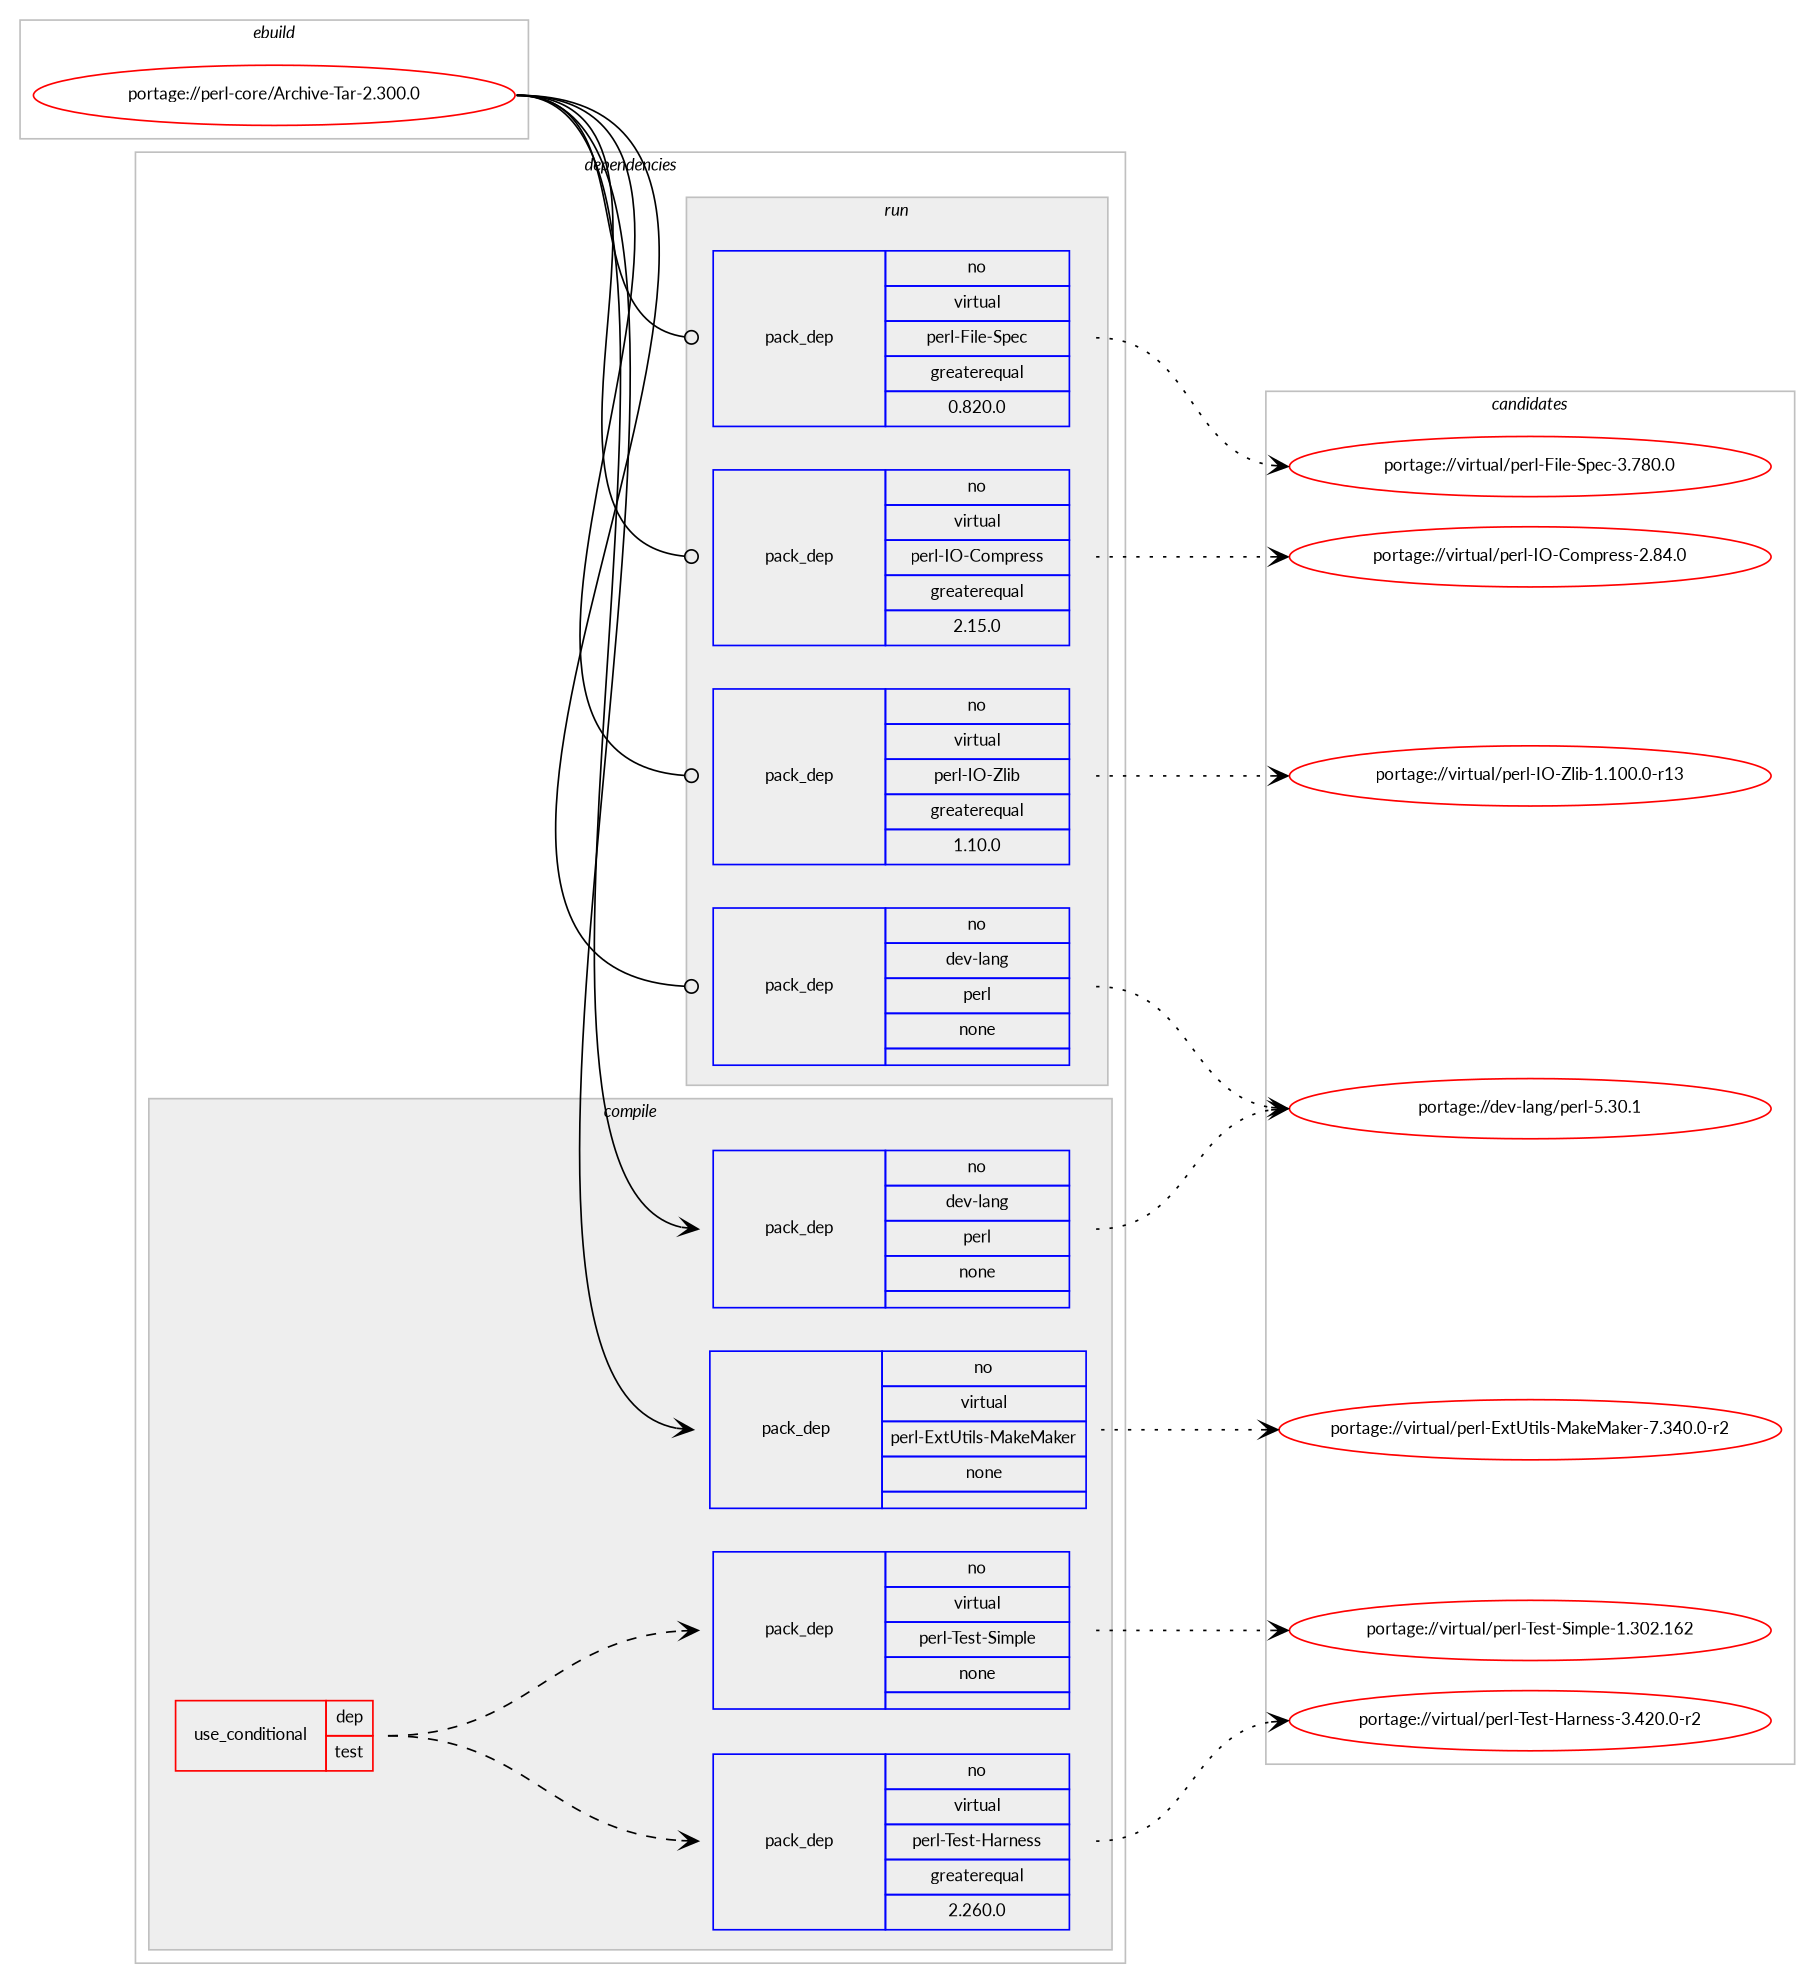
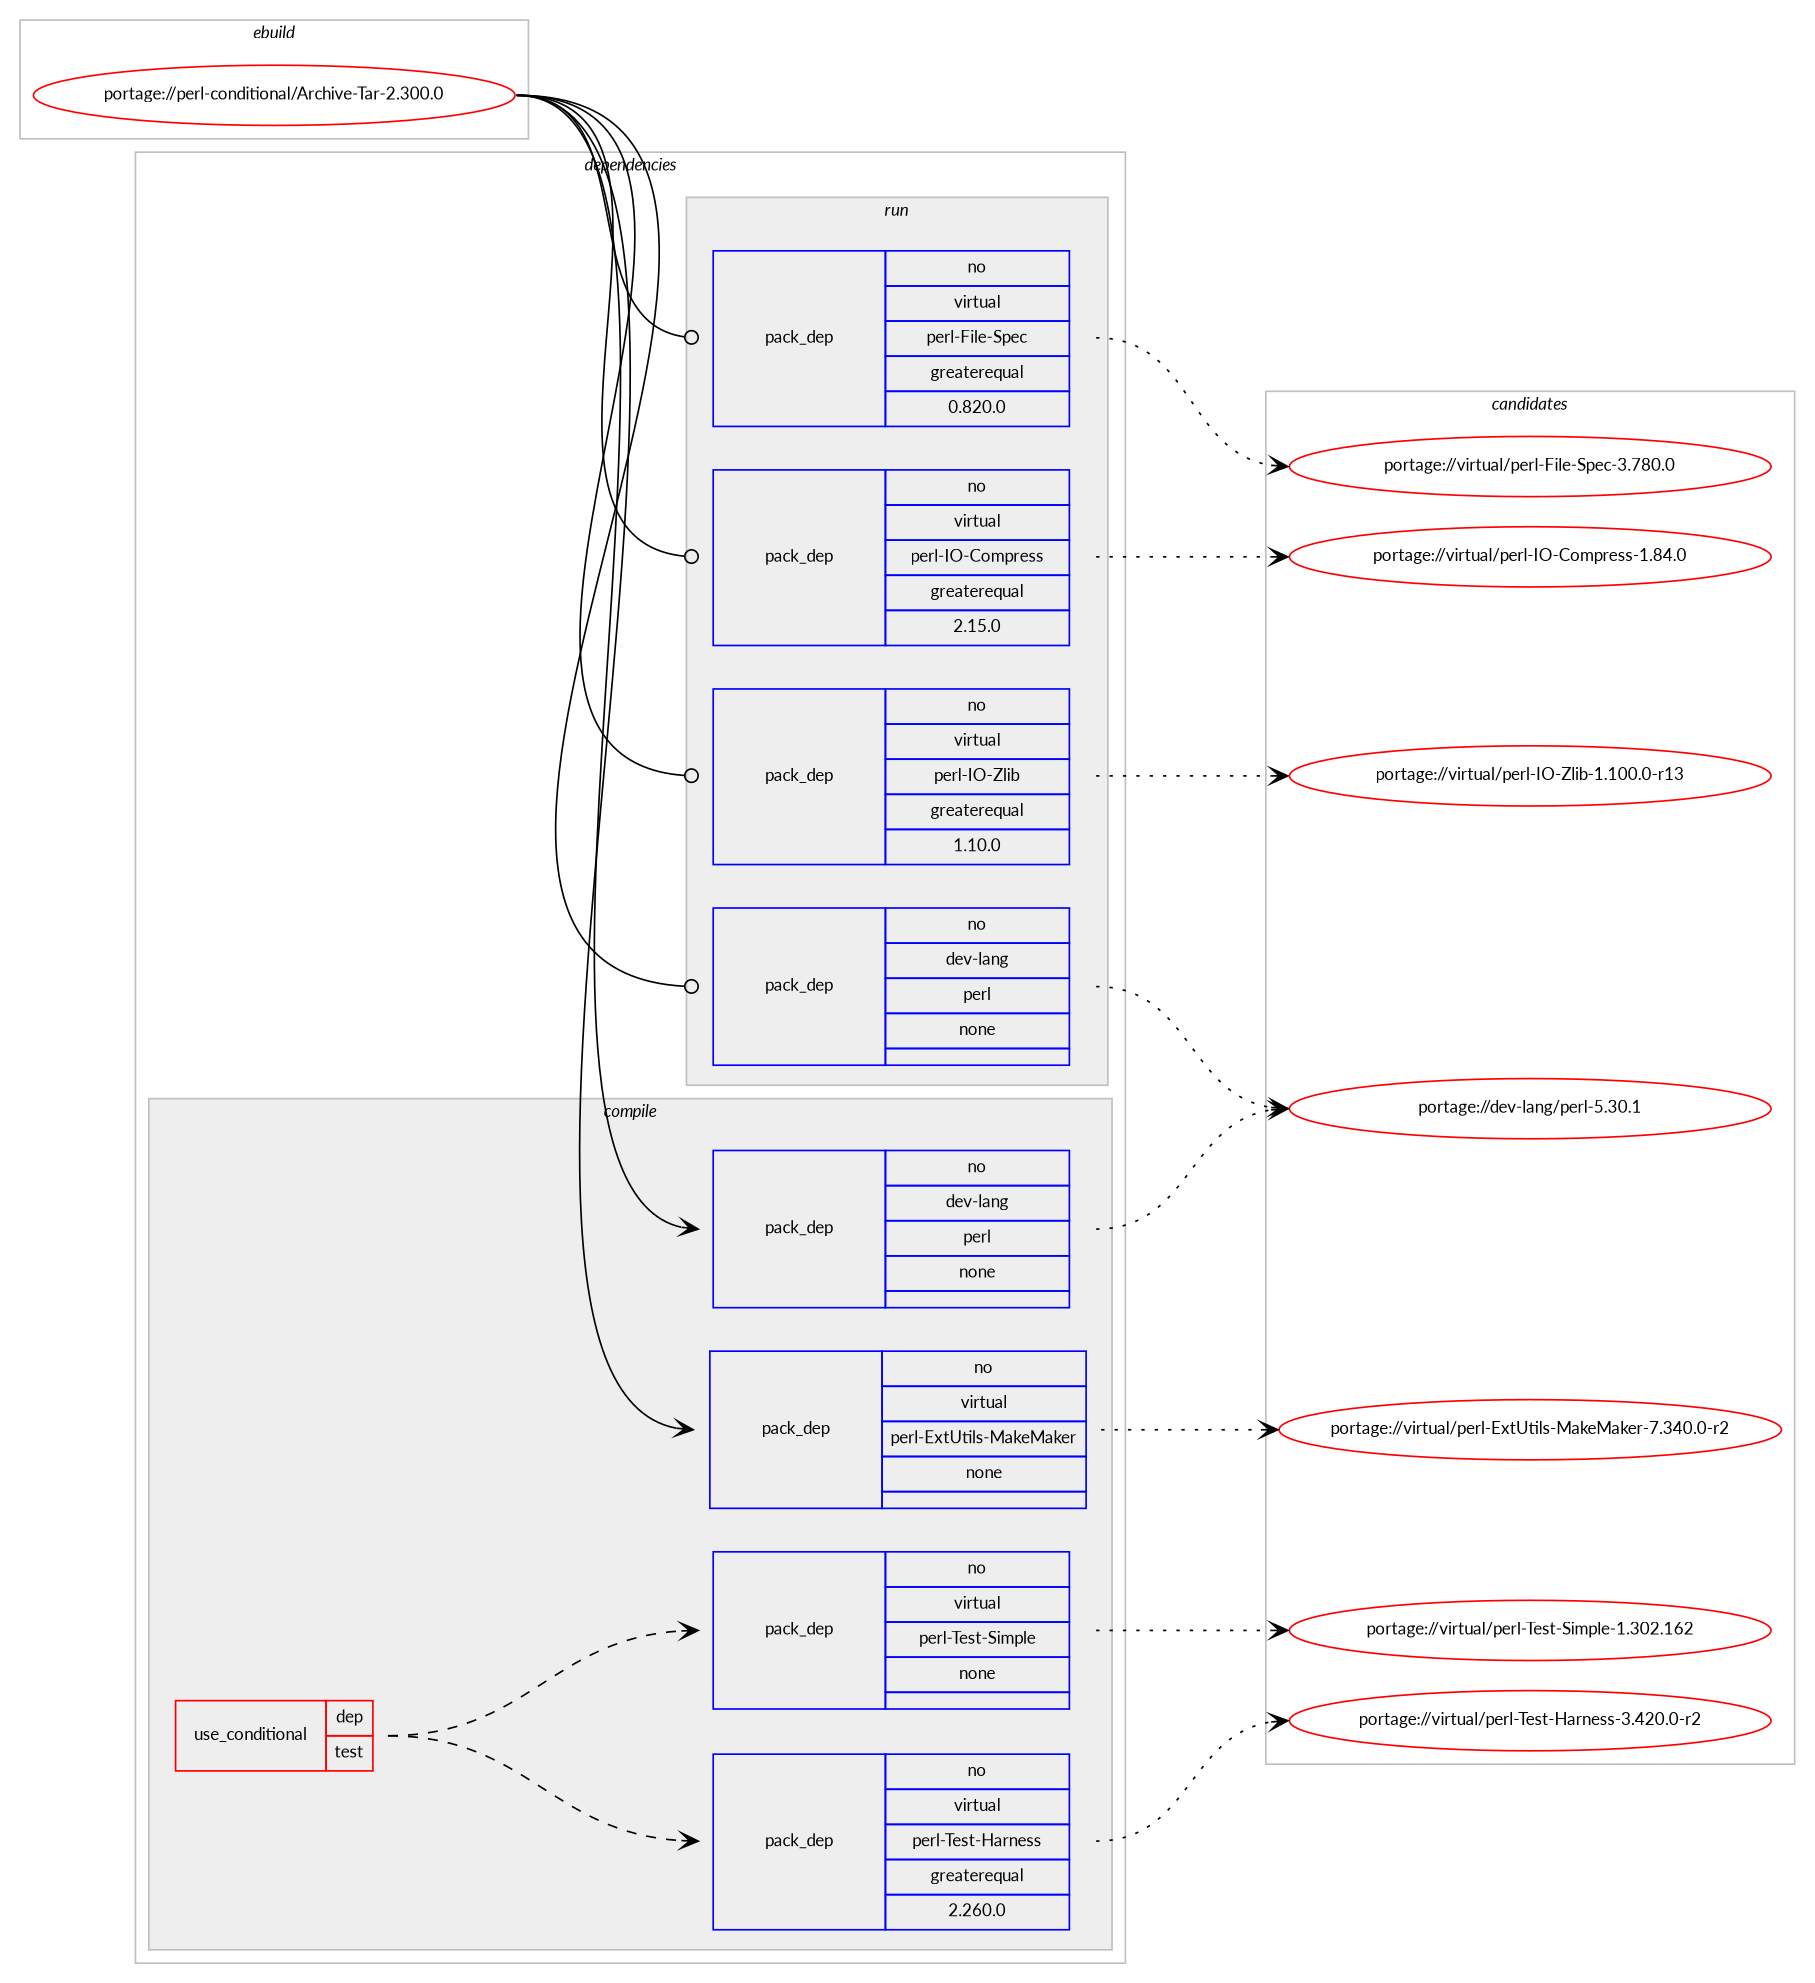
node "portage://perl-core/Archive-Tar-2.300.0": label "portage://perl-core/Archive-Tar-2.300.0" -> "portage://perl-conditional/Archive-Tar-2.300.0"
node "portage://virtual/perl-IO-Compress-2.84.0": label "portage://virtual/perl-IO-Compress-2.84.0" -> "portage://virtual/perl-IO-Compress-1.84.0"
